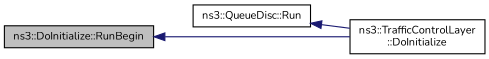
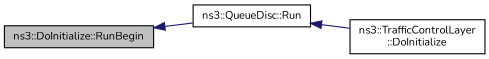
edge "ns3::TrafficControlLayer ::DoInitialize" -> "ns3::DoInitialize::RunBegin": now "ns3::QueueDisc::Run" -> "ns3::DoInitialize::RunBegin"
